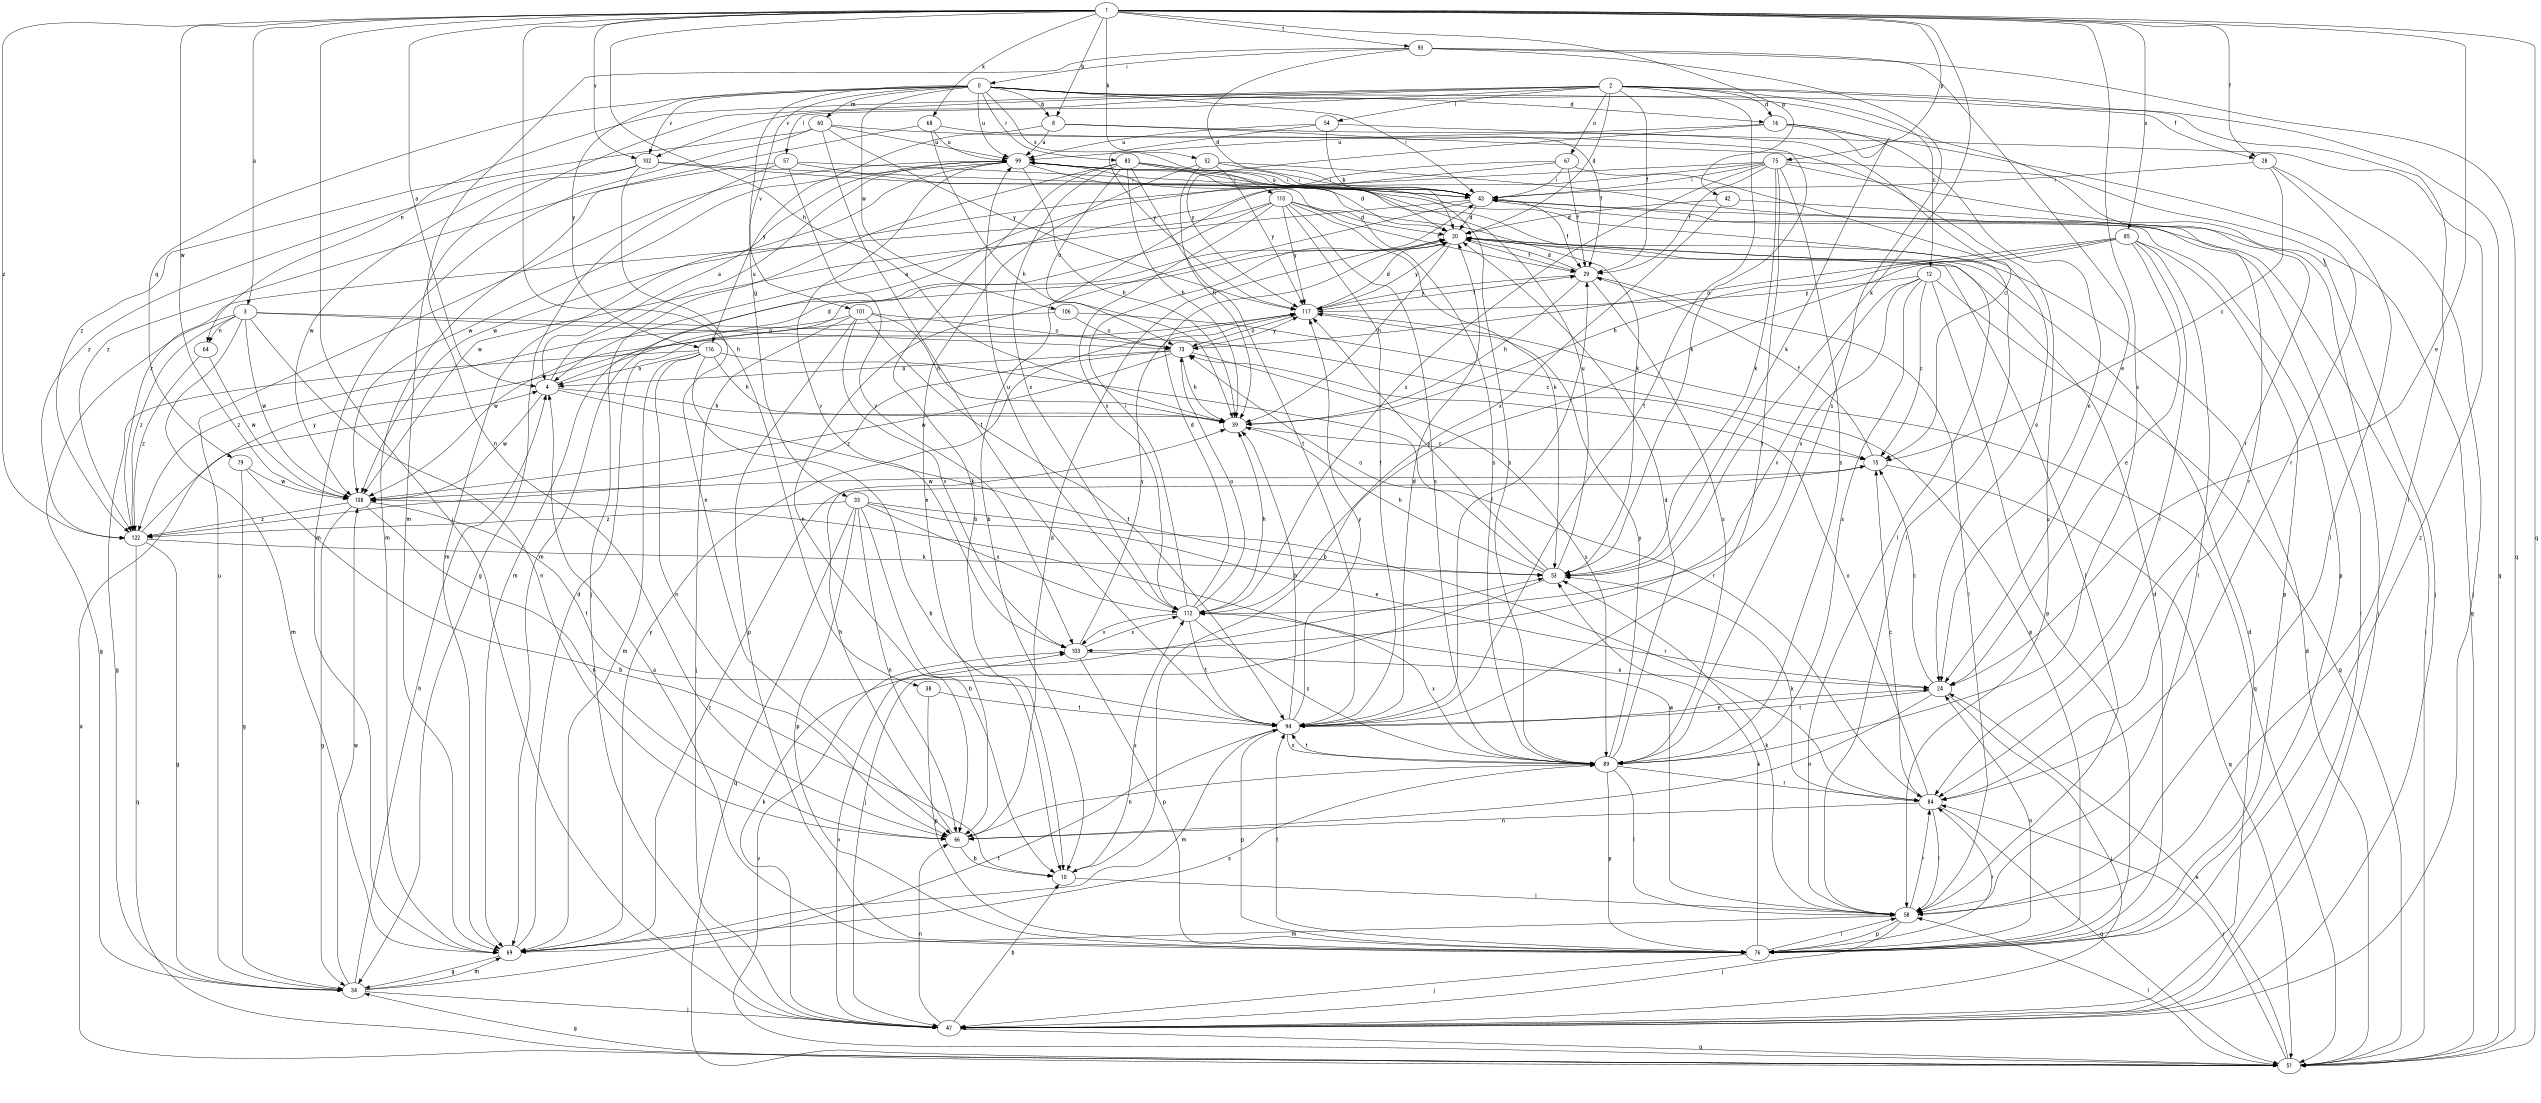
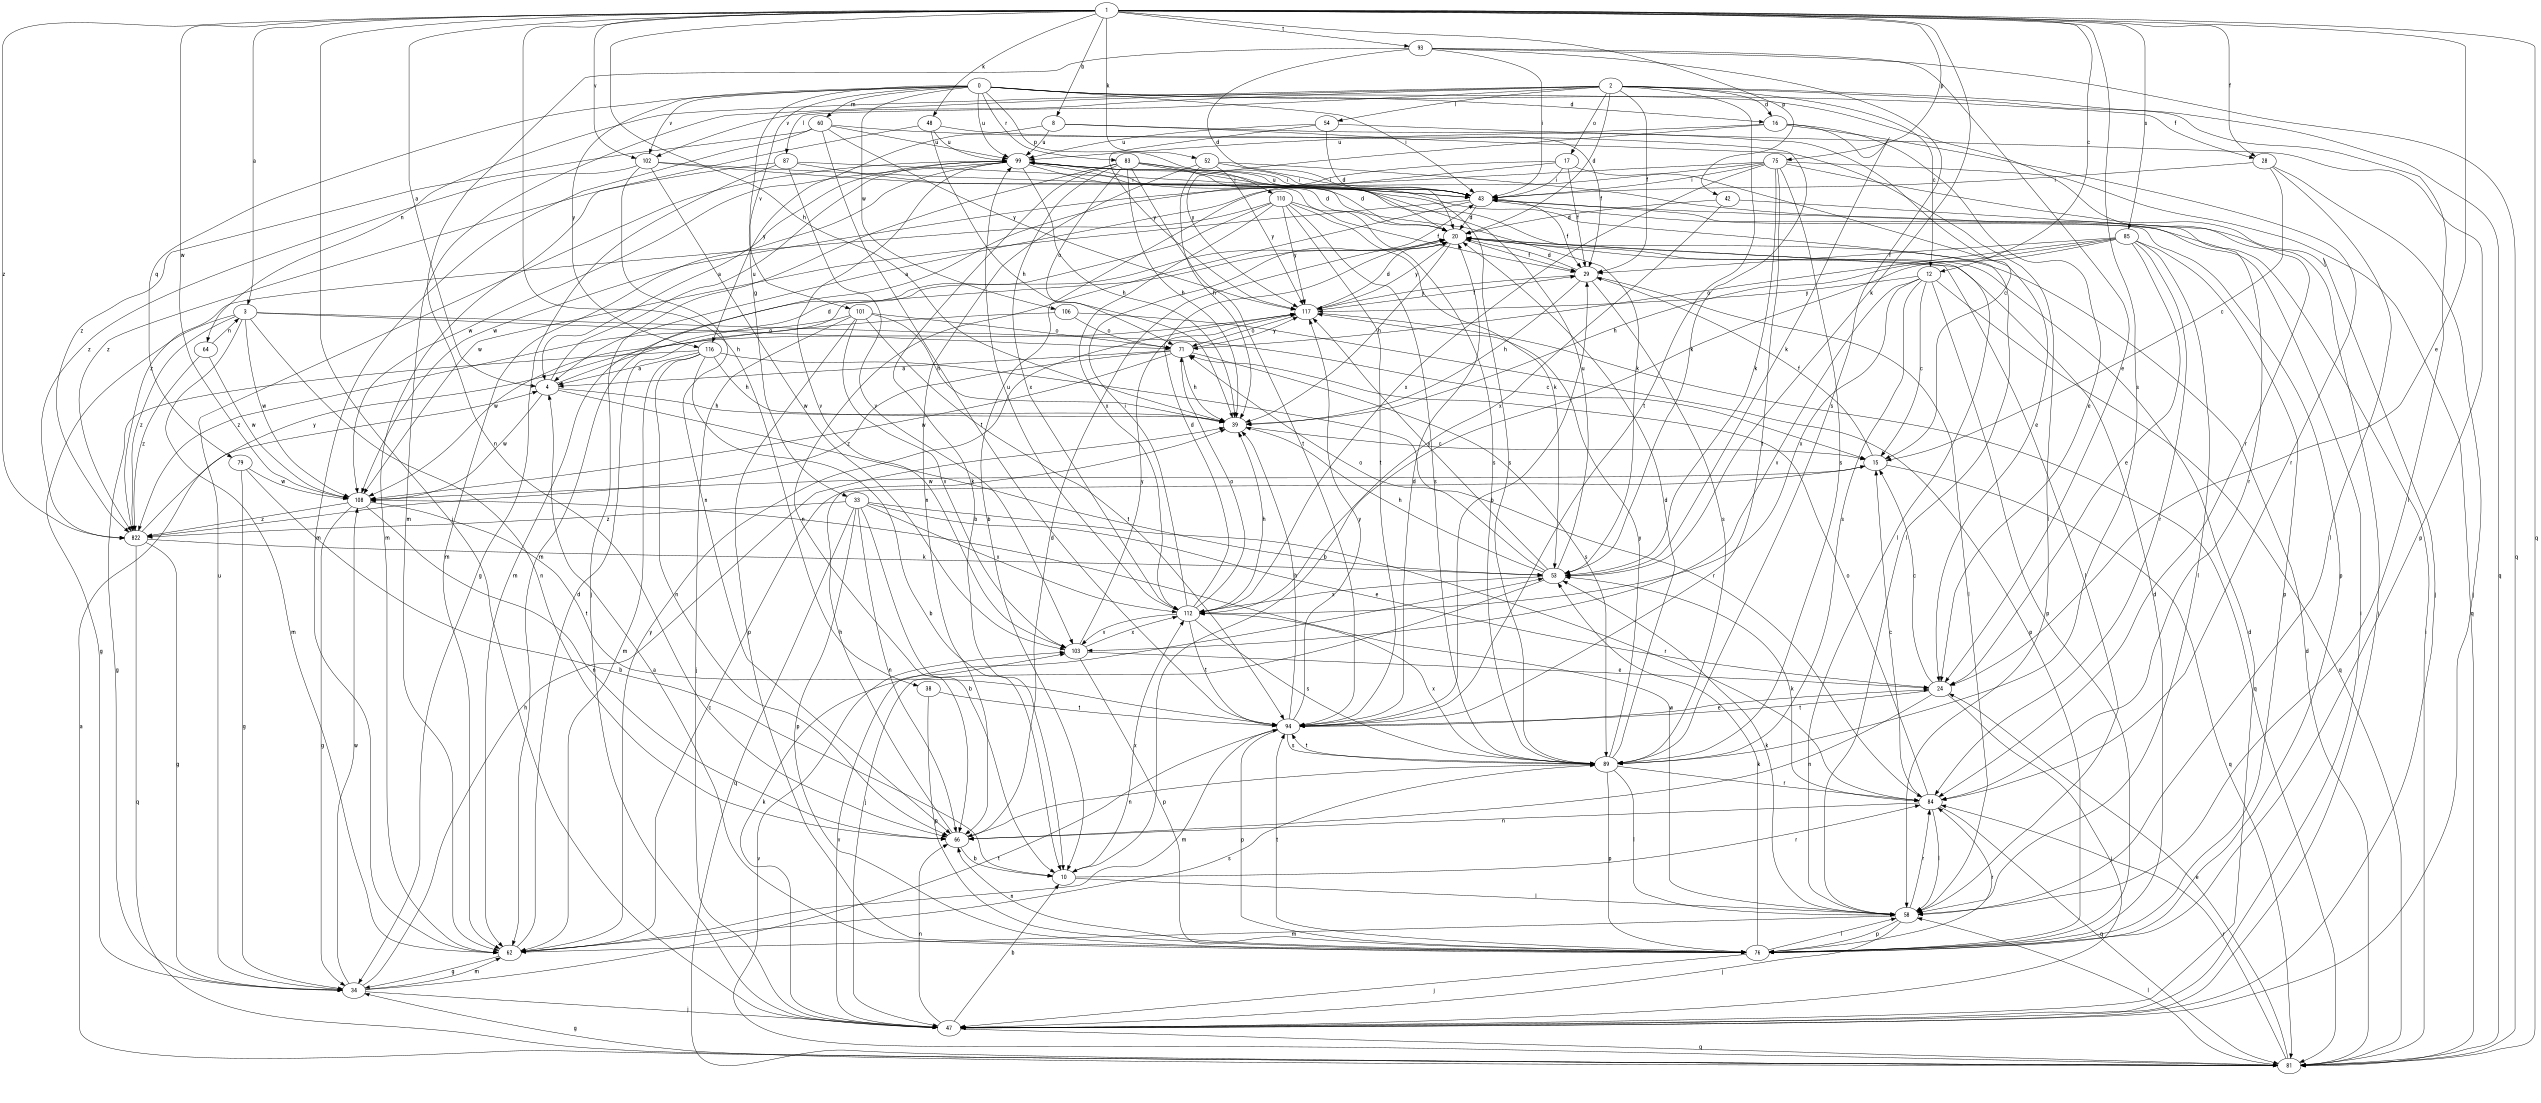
edge "1" -> "12": added, label "c"
edge "93" -> "0": now "93" -> "43"
edge "0" -> "8": removed, label "b"
node "68": label "68" -> "48"
edge "0" -> "110": label "x" -> "p"
node "57": label "57" -> "87"
node "67": label "67" -> "17"
edge "54" -> "20": label "b" -> "d"
edge "75" -> "29": now "85" -> "29"
edge "110" -> "20": now "99" -> "20"
edge "102" -> "108": now "102" -> "103"
edge "3" -> "64": reversed
node "73": label "73" -> "71"
edge "94" -> "29": label "f" -> "b"
edge "60" -> "58": label "u" -> "l"
node "122": label "122" -> "822"
edge "54" -> "76": label "z" -> "p"
edge "53" -> "112": added, label "x"
edge "34" -> "4": now "34" -> "39"
edge "10" -> "84": added, label "r"
edge "76" -> "24": now "76" -> "66"
node "69": label "69" -> "62"
node "51": label "51" -> "81"
